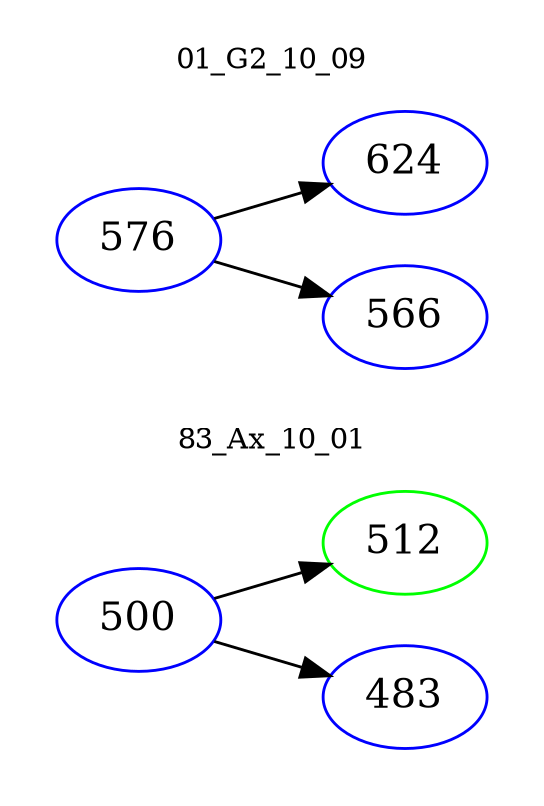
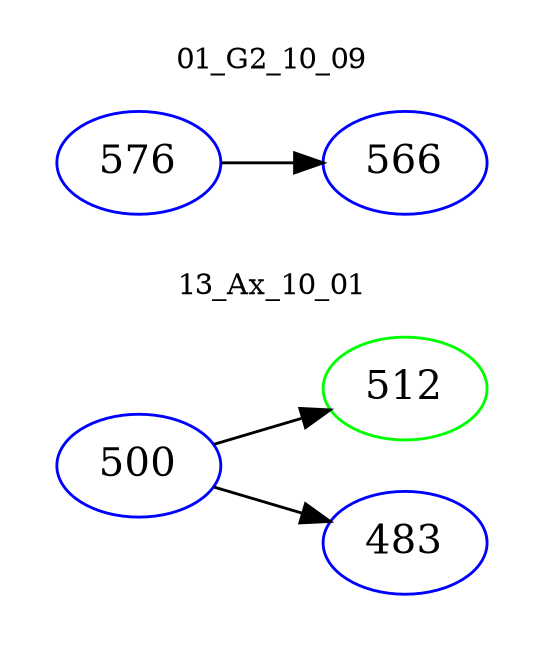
node "624": removed
cluster "83_Ax_10_01": label "83_Ax_10_01" -> "13_Ax_10_01"
